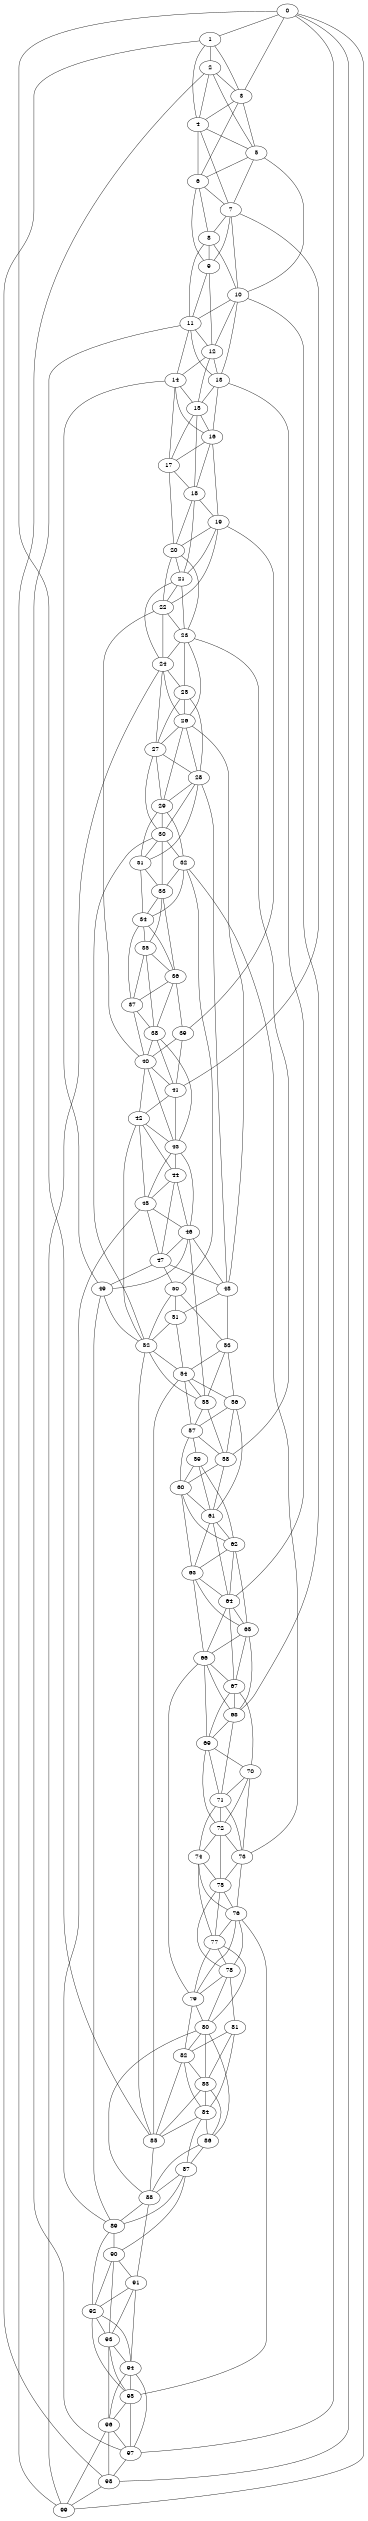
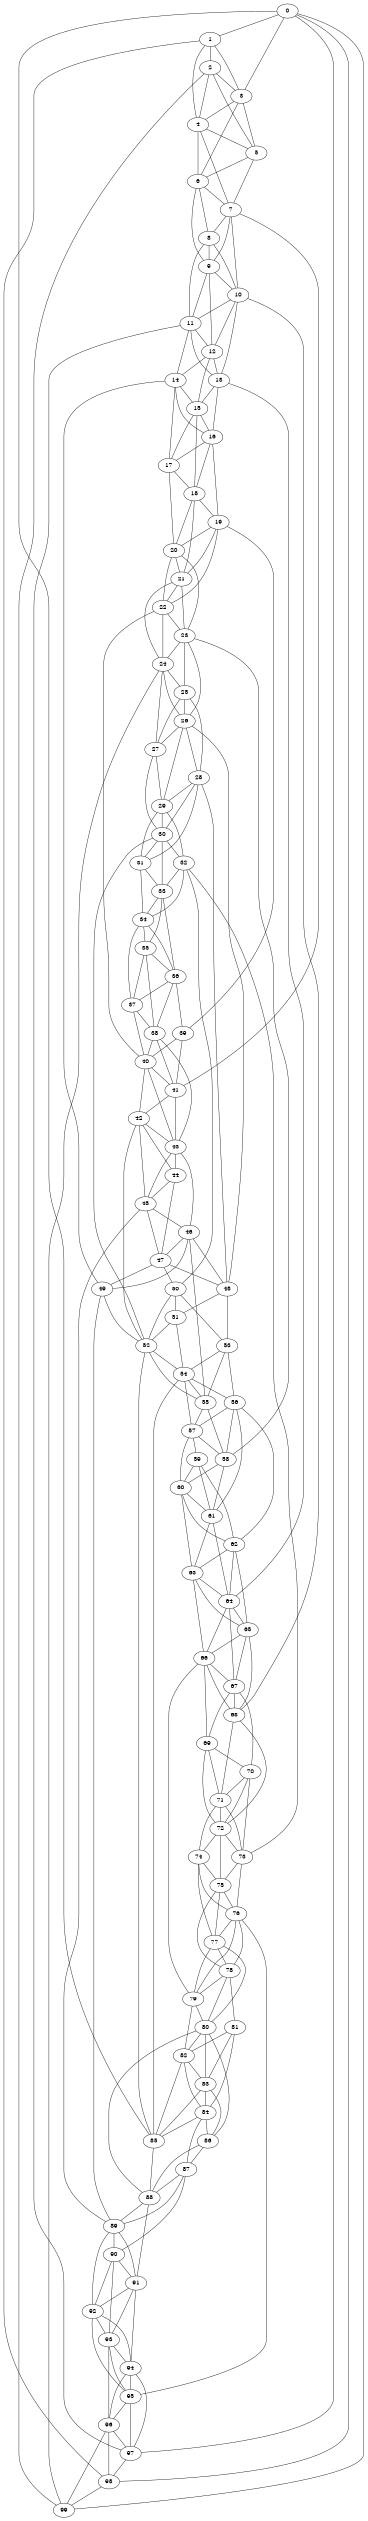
edge "5" -- "10": now "9" -- "10"
edge "27" -- "28": removed
edge "44" -- "46": removed
edge "61" -- "62": now "56" -- "62"
edge "68" -- "69": now "68" -- "72"
edge "89" -- "91": added
